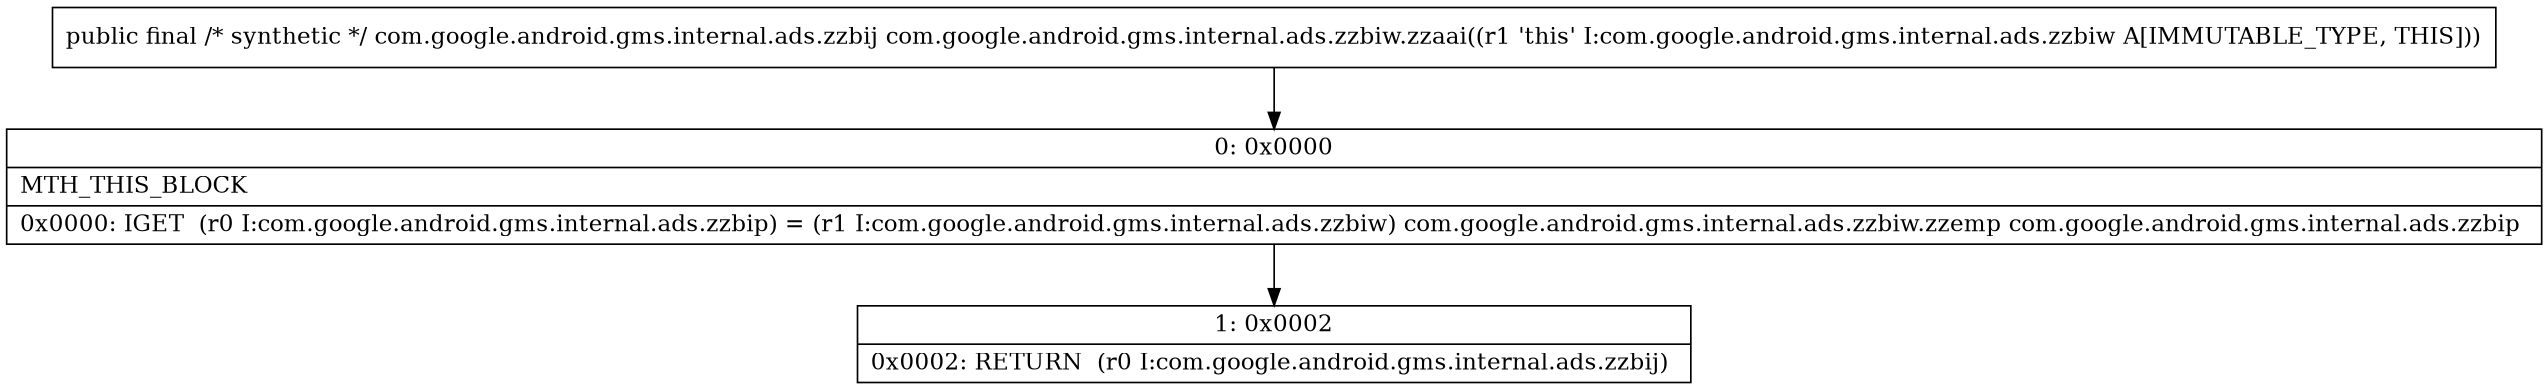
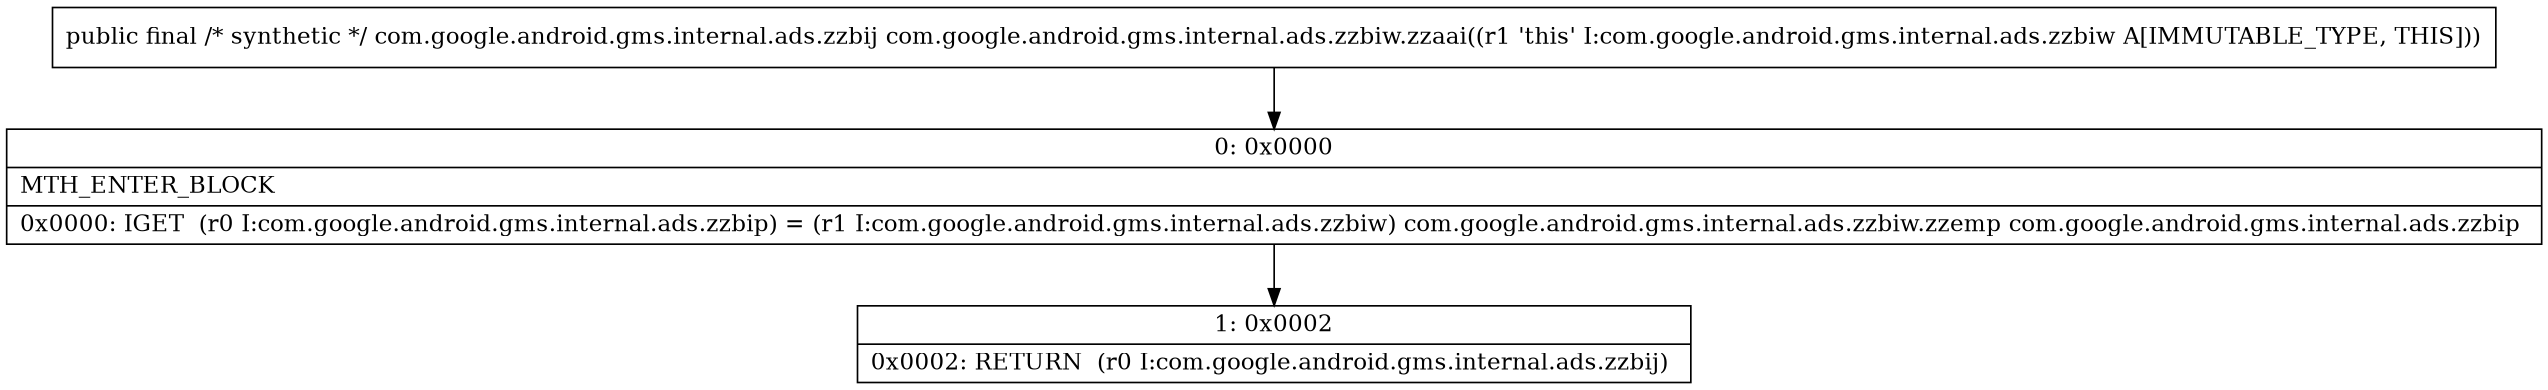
node "0: 0x0000": text "MTH_THIS_BLOCK" -> "MTH_ENTER_BLOCK"
